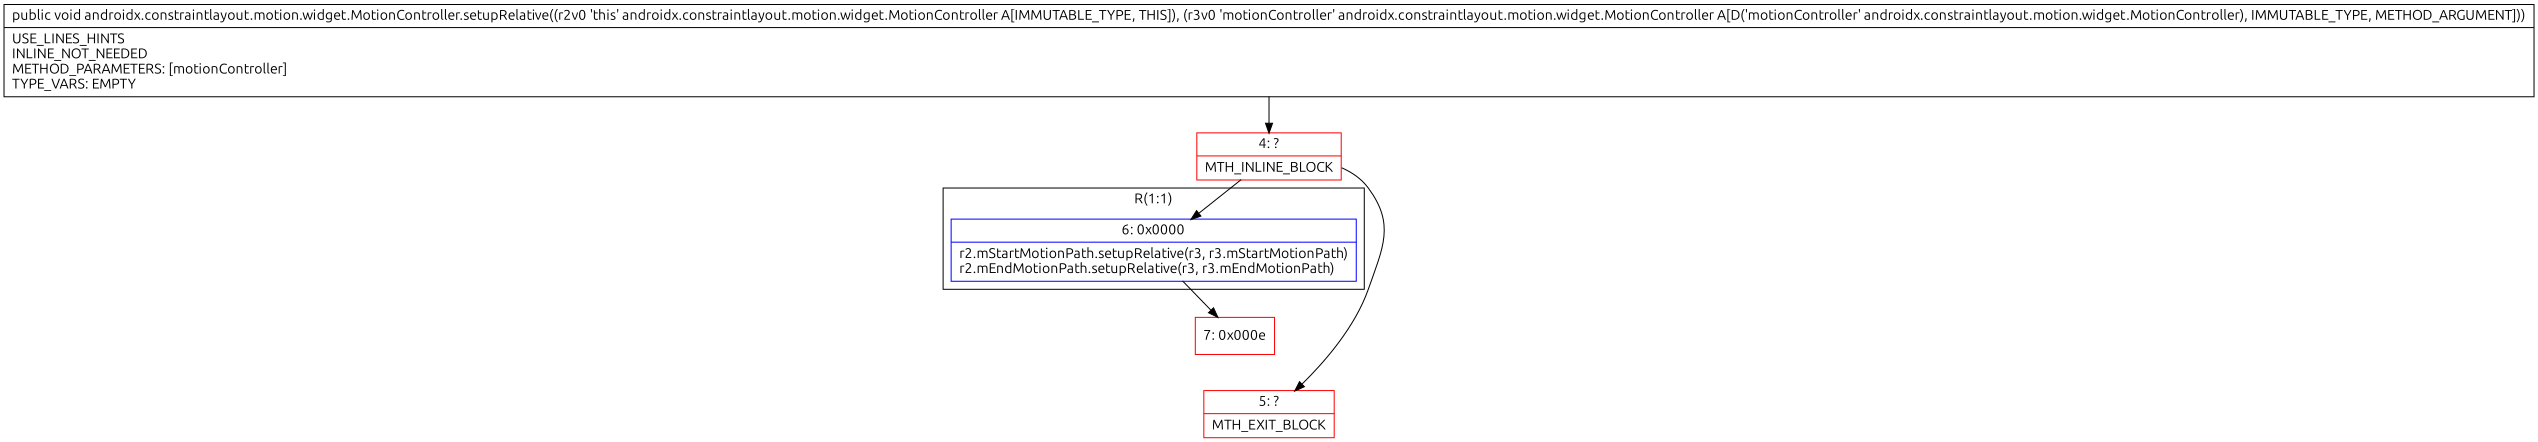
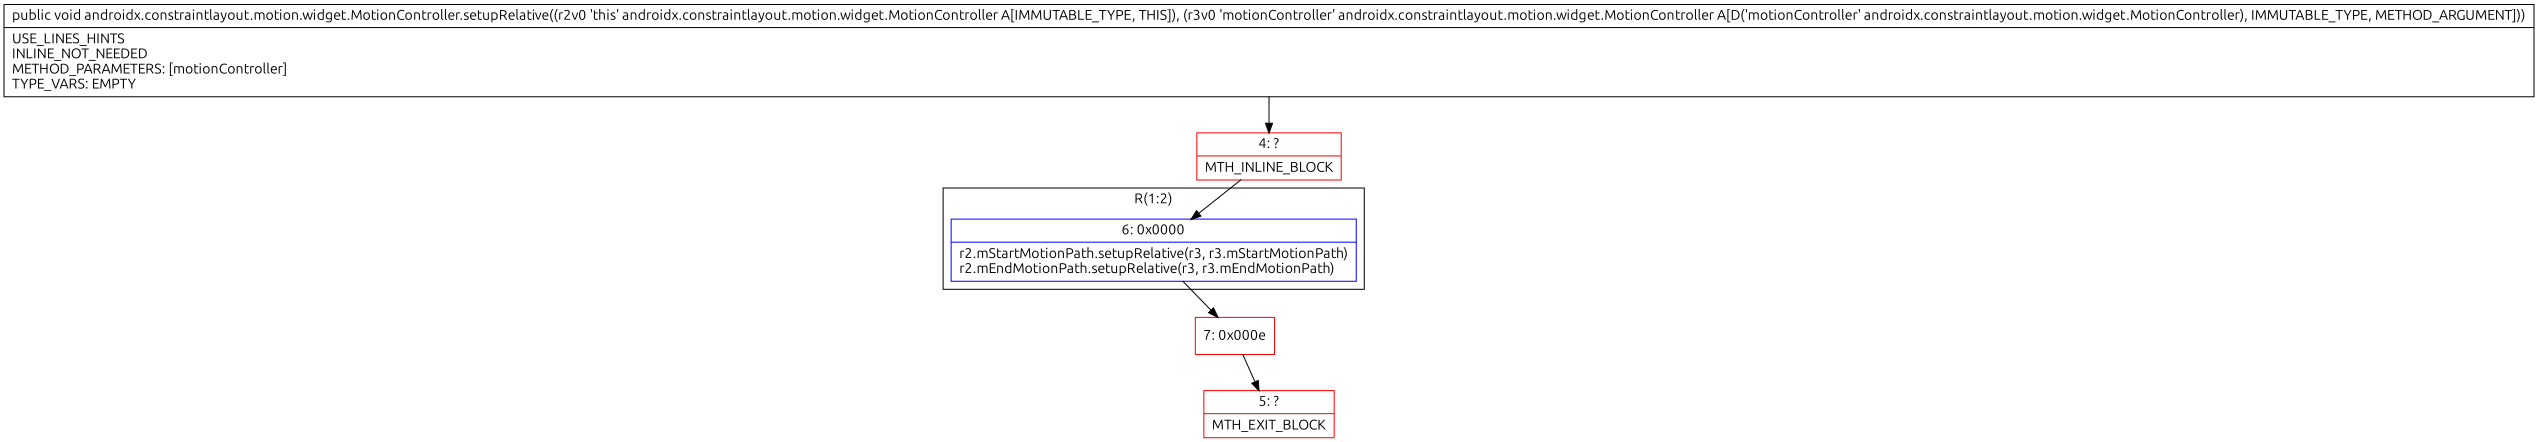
cluster "R(1:1)": label "R(1:1)" -> "R(1:2)"
edge "4: ?" -> "5: ?": now "7: 0x000e" -> "5: ?"
